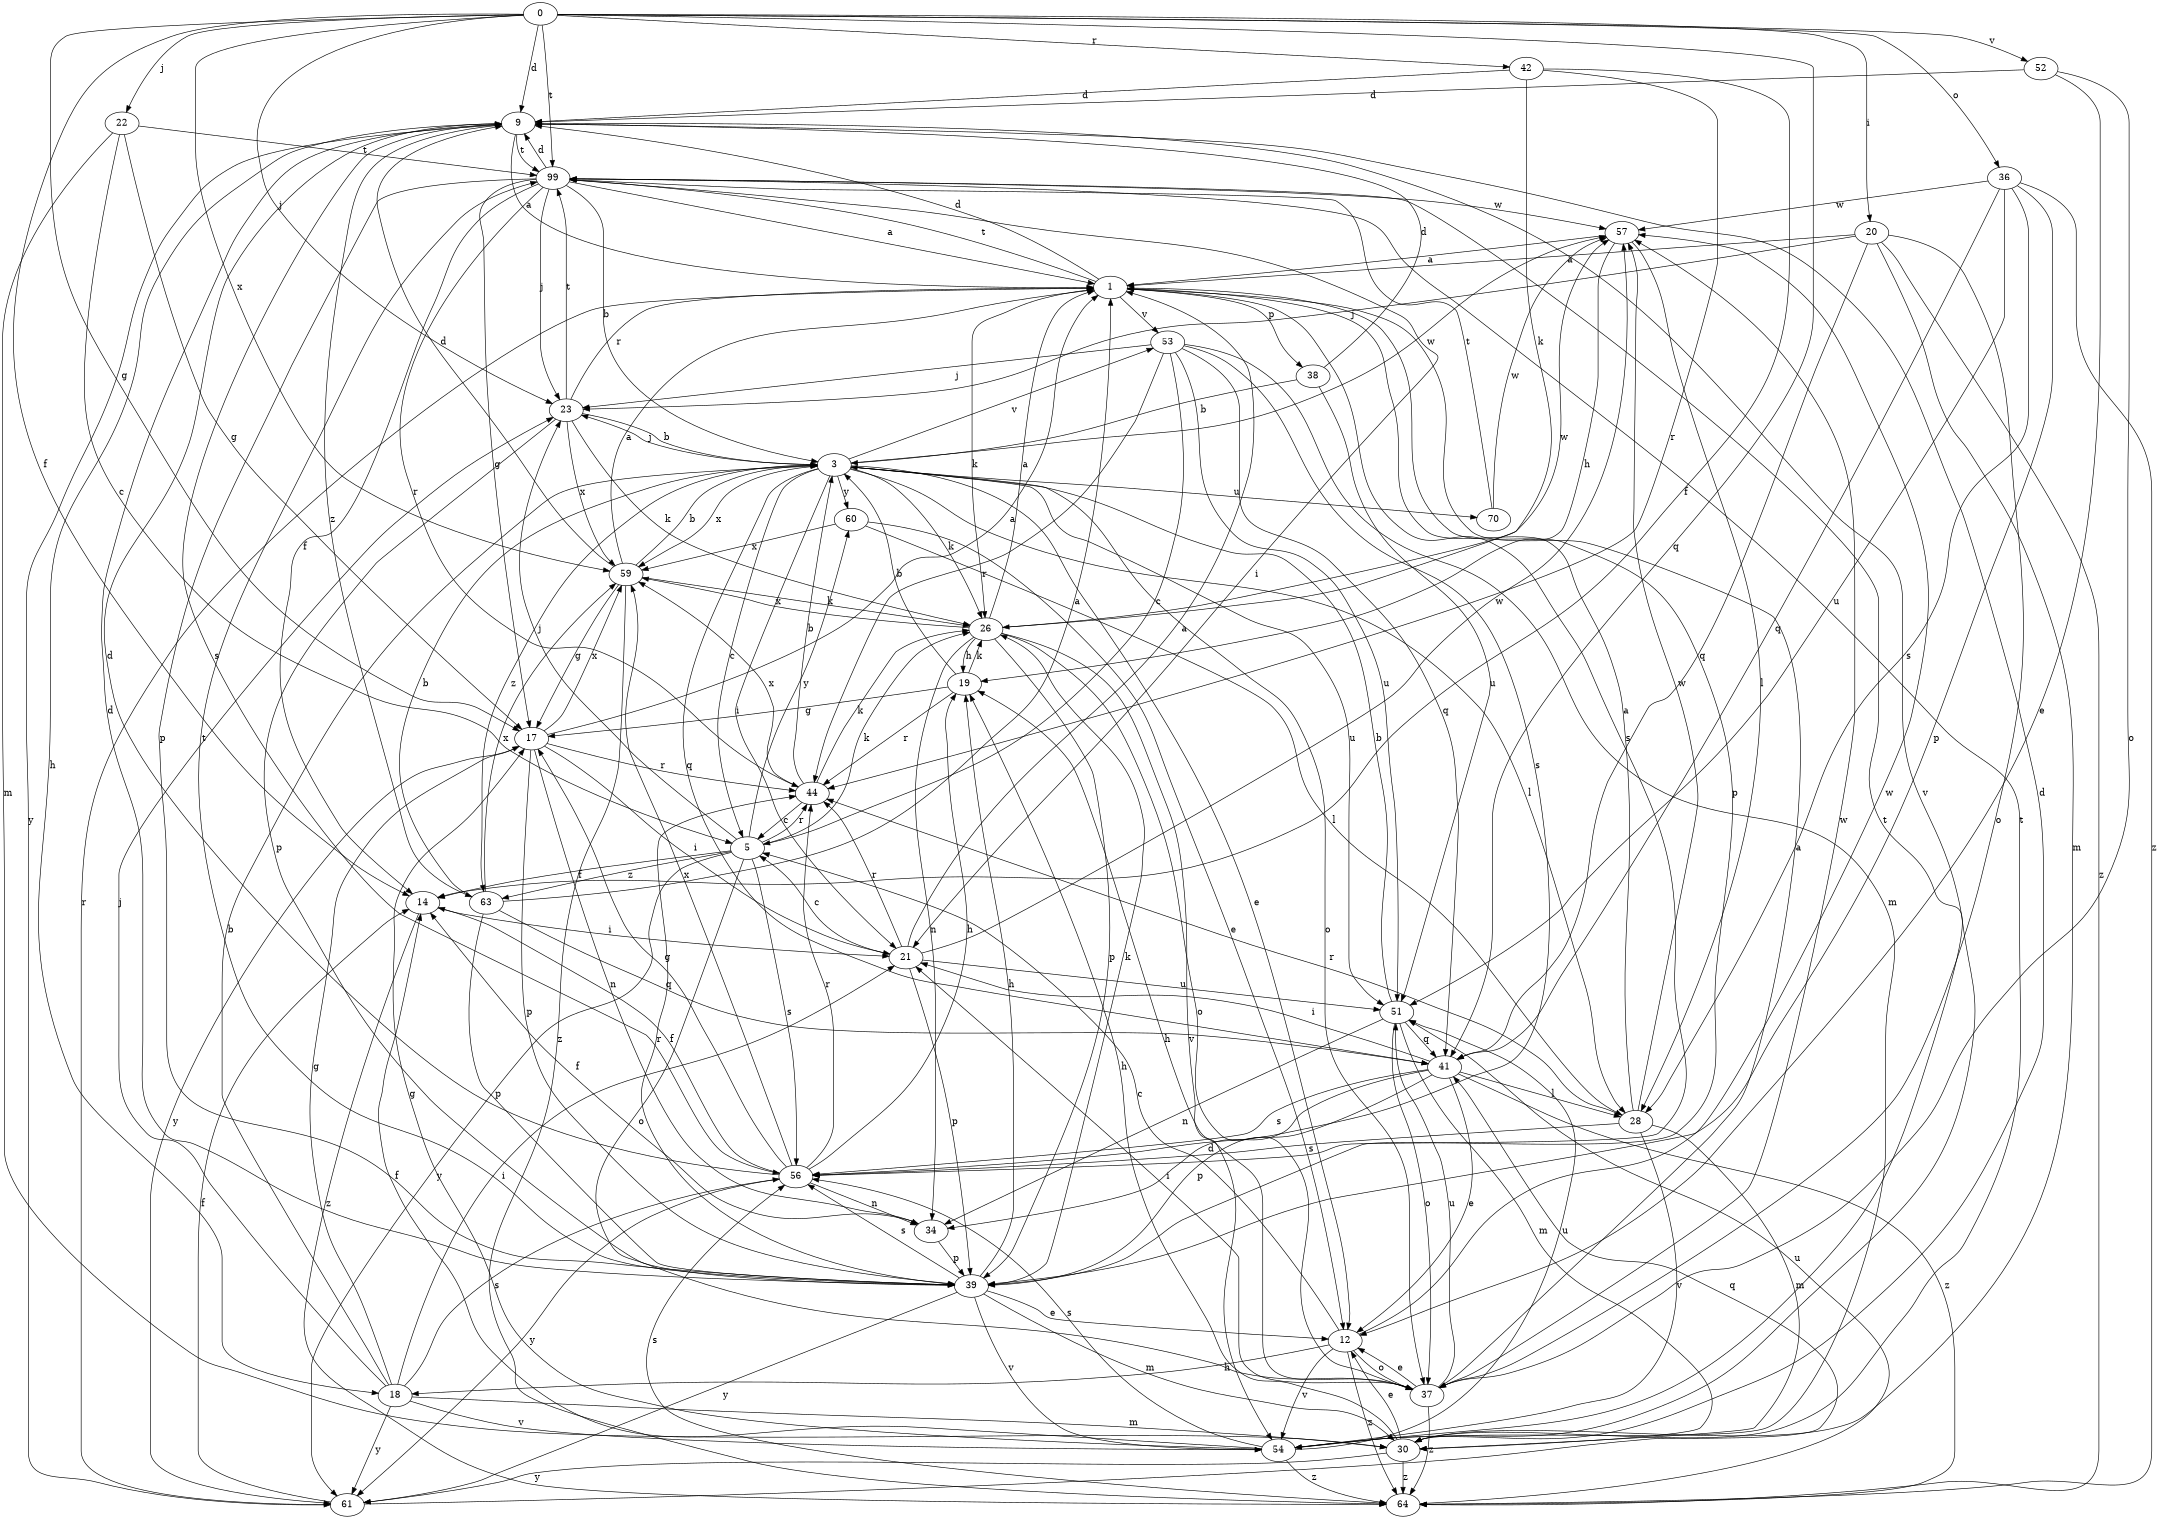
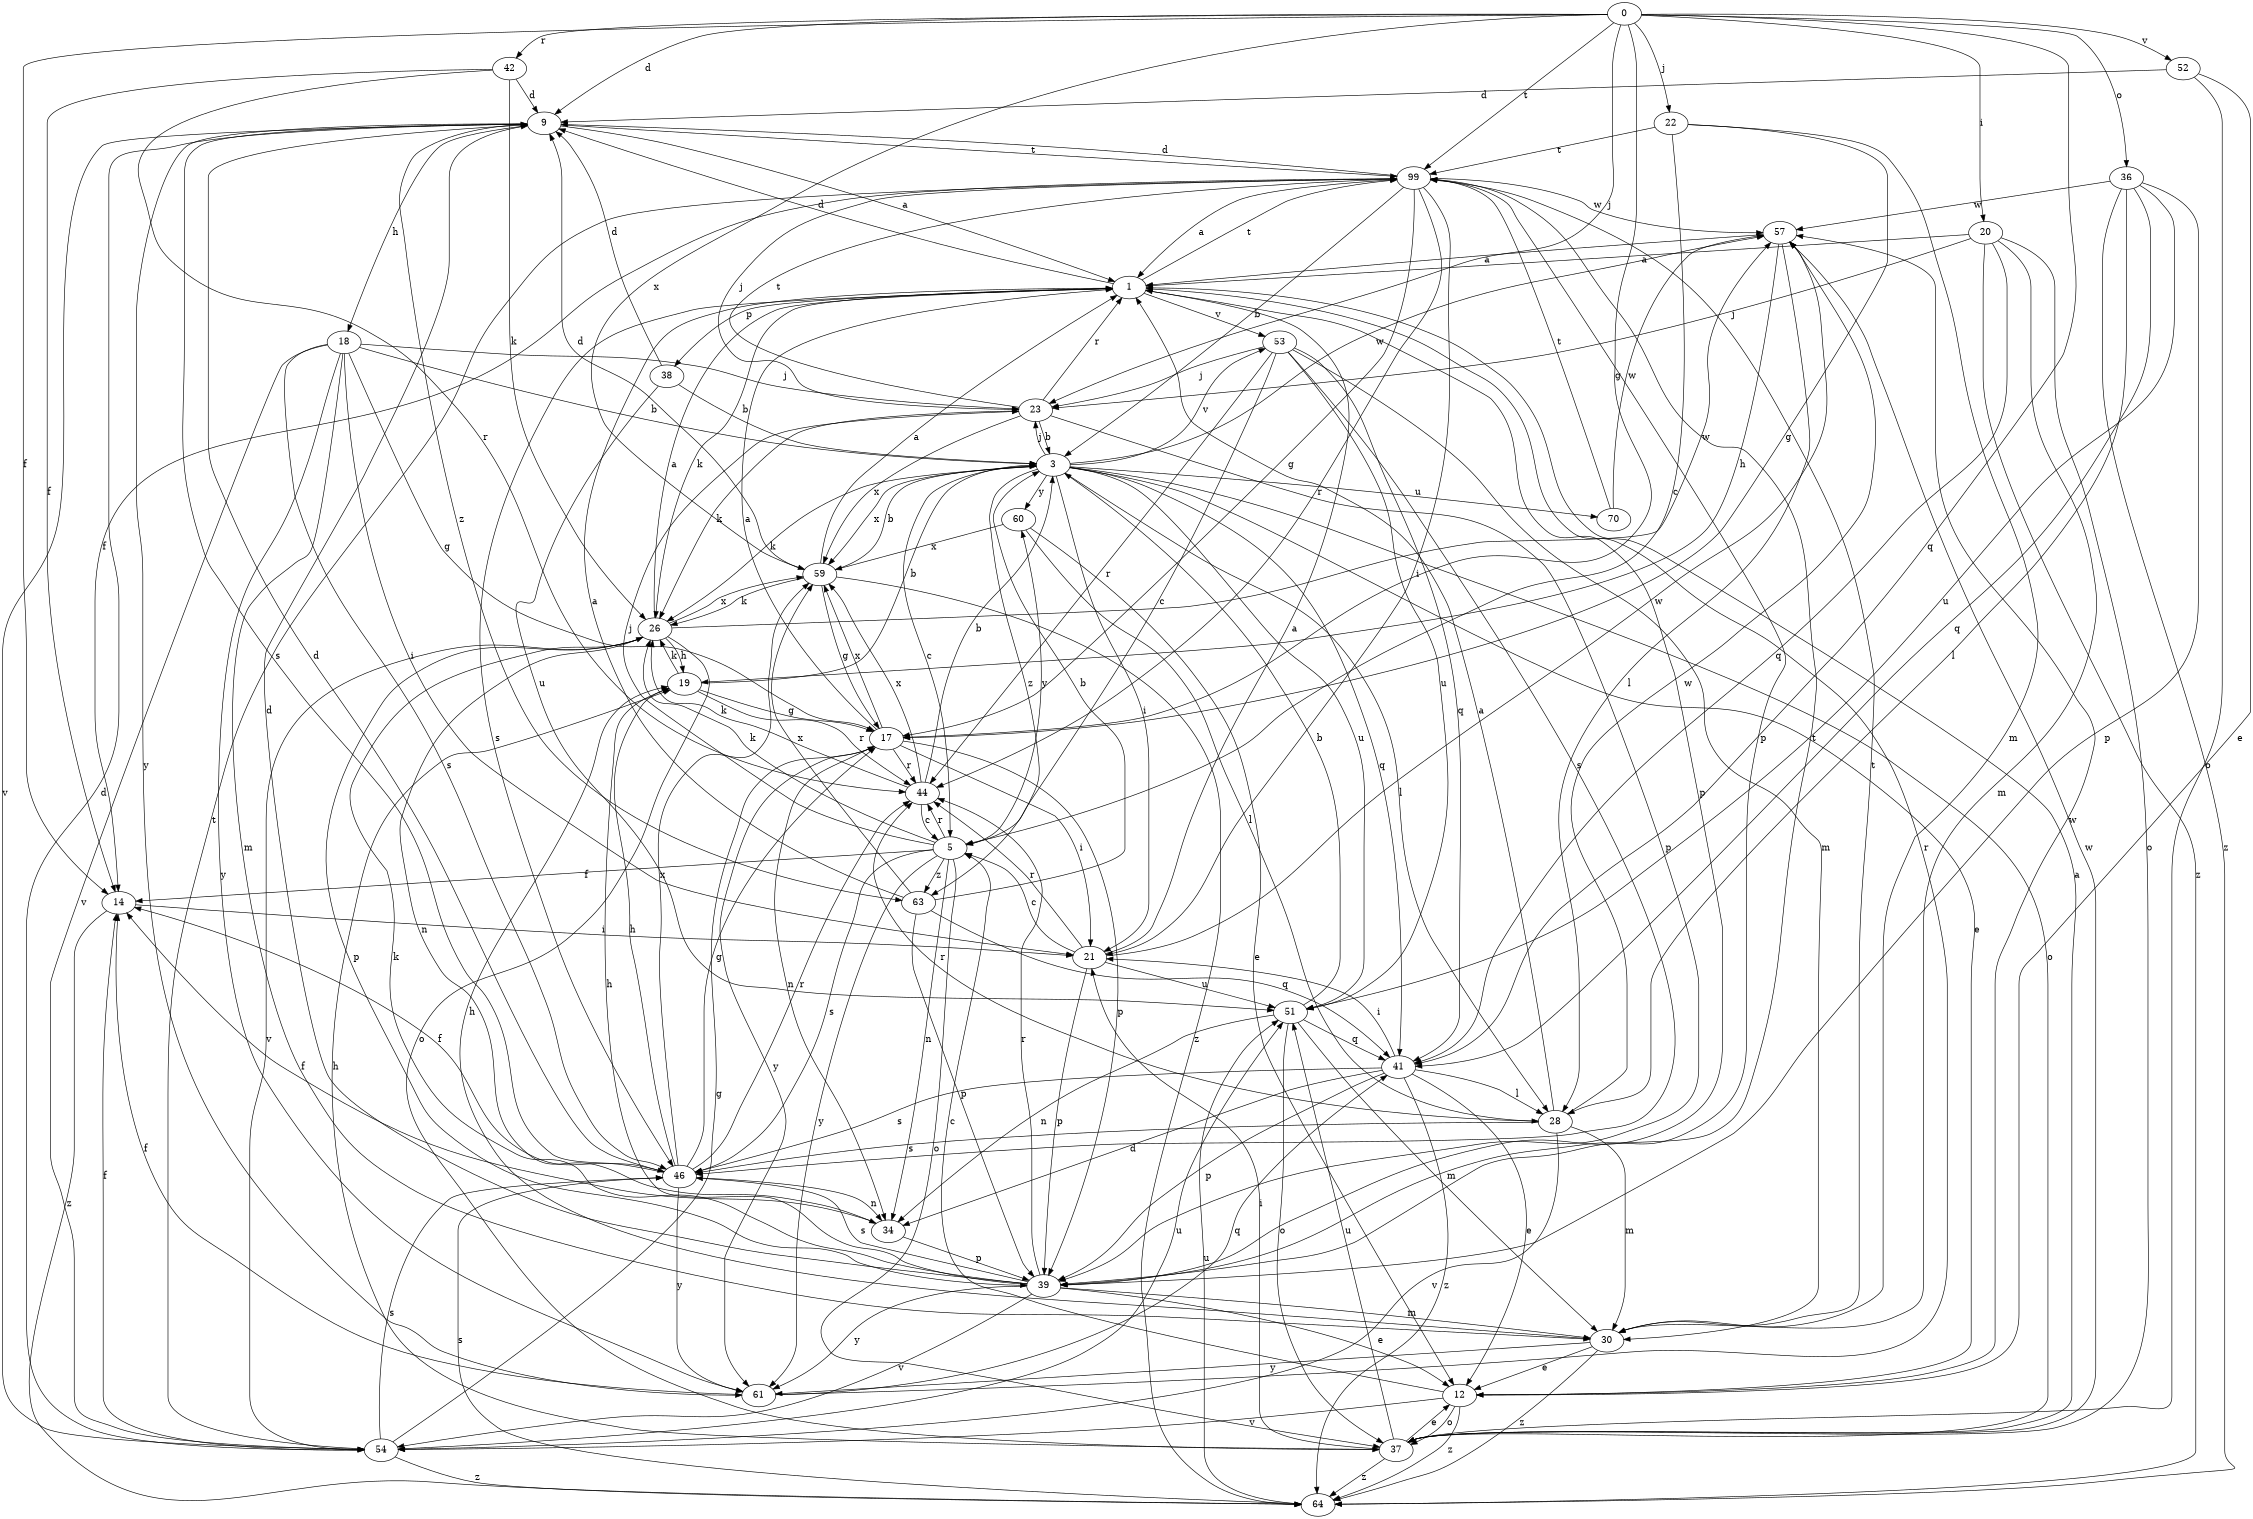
edge "36" -> "28": label "s" -> "l"
edge "5" -> "34": added, label "n"
node "56": label "56" -> "46"
edge "12" -> "18": removed, label "h"
